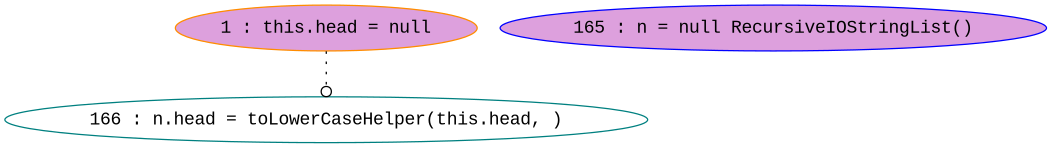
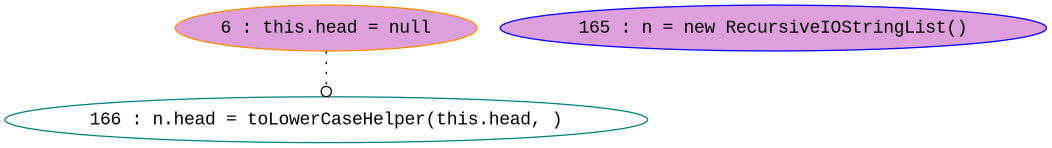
node "1 : this.head = null": label "1 : this.head = null" -> "6 : this.head = null"
node "165 : n = null RecursiveIOStringList()": label "165 : n = null RecursiveIOStringList()" -> "165 : n = new RecursiveIOStringList()"
